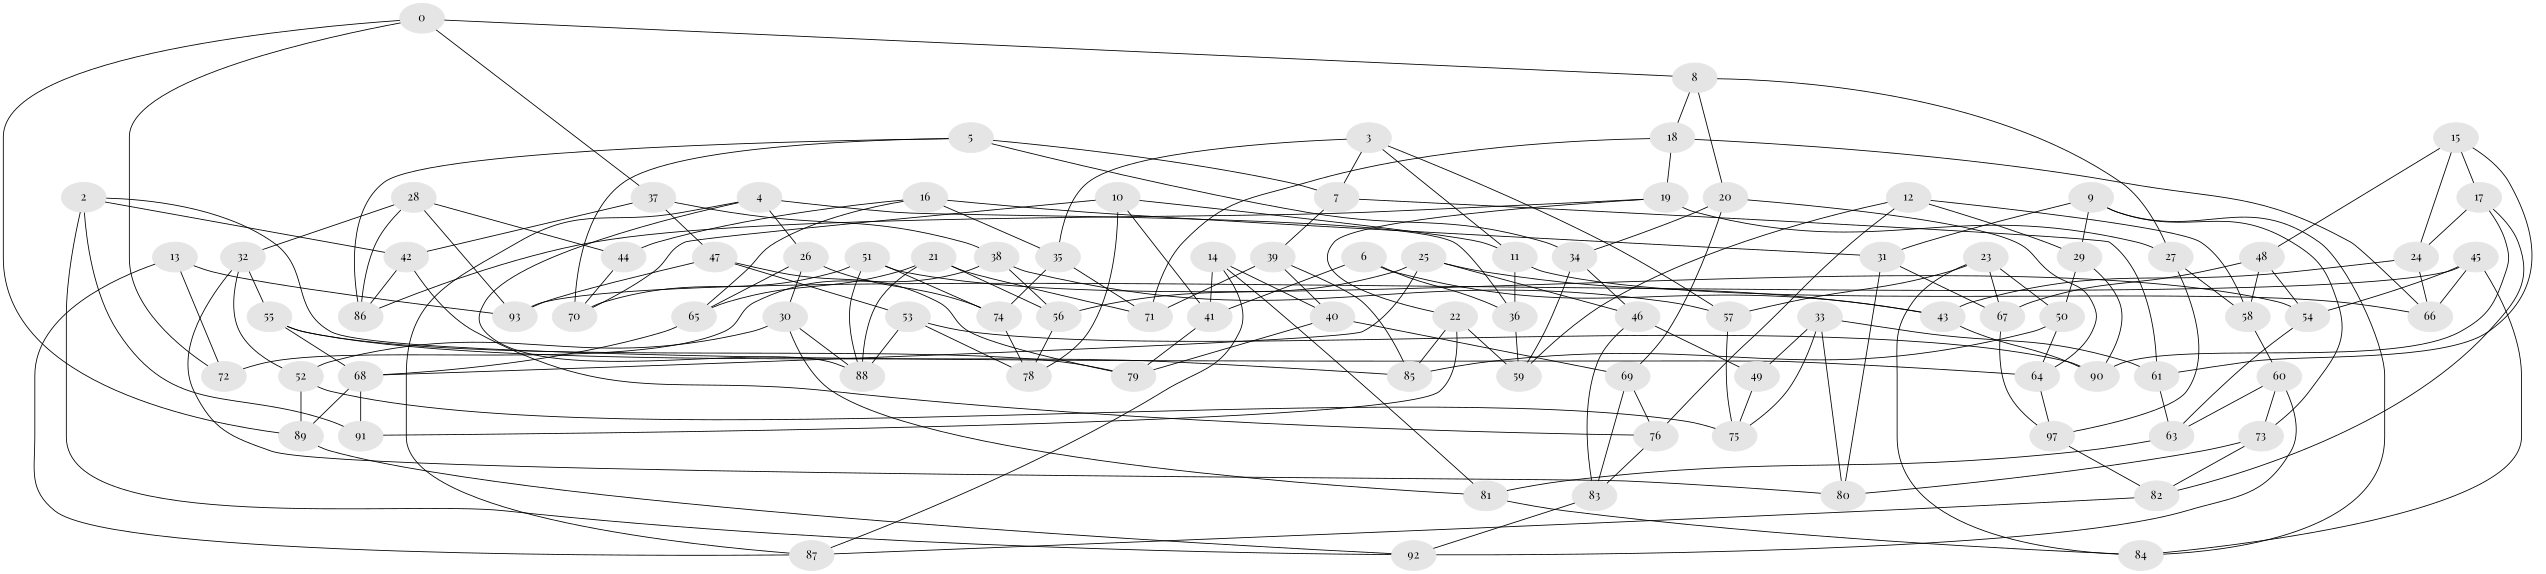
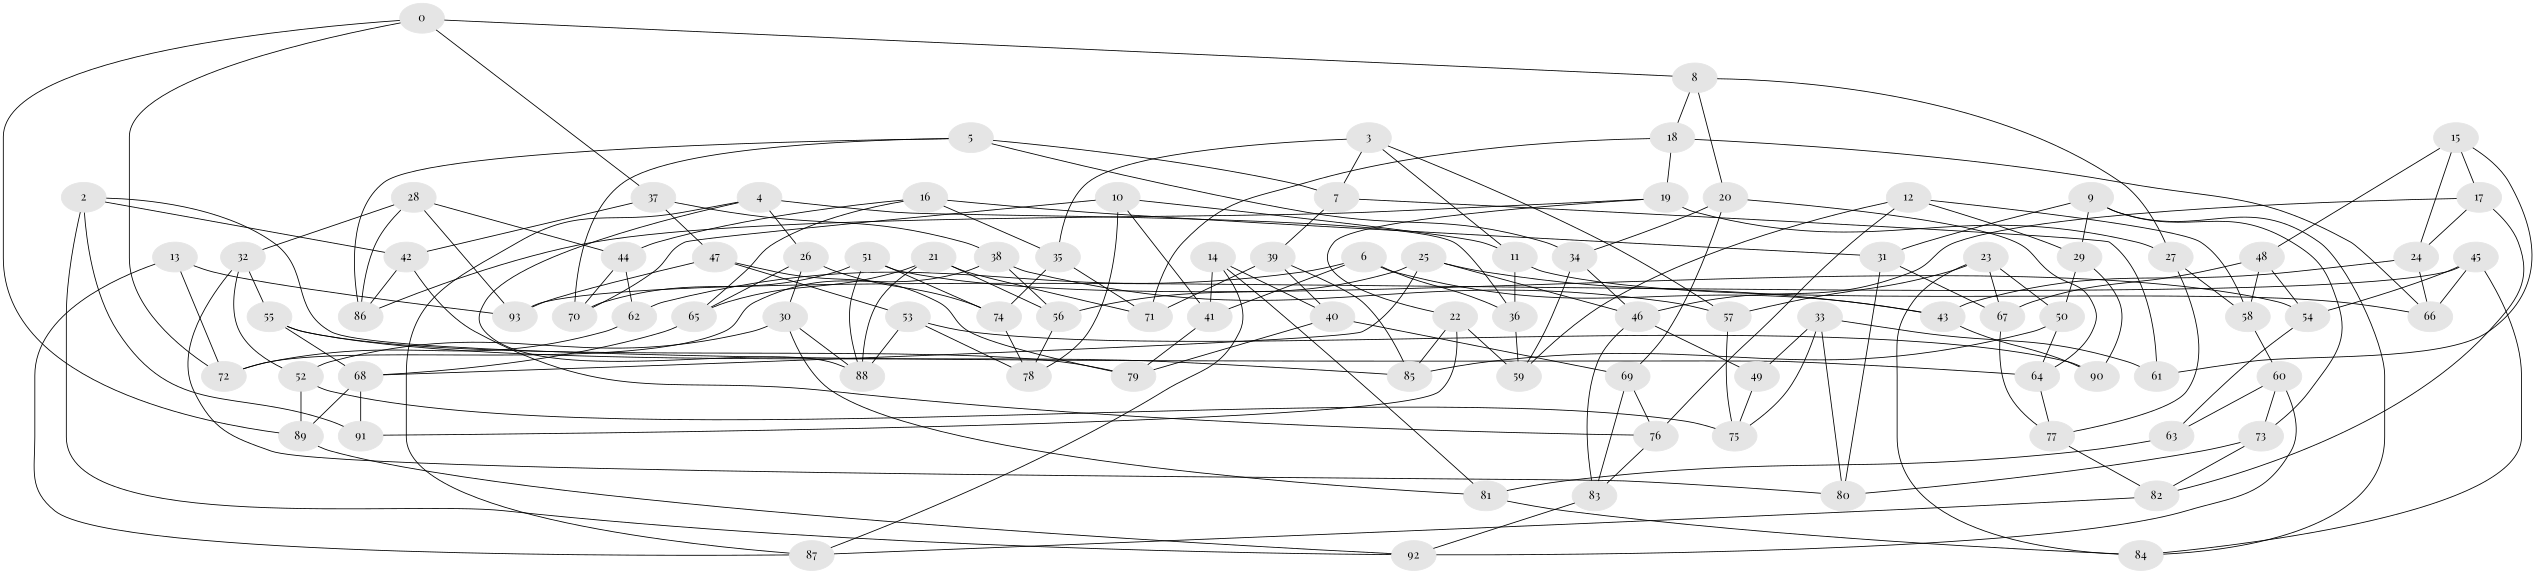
node "62": added
edge "17" -- "90": now "17" -- "46"
edge "61" -- "63": removed
node "97": label "97" -> "77"
